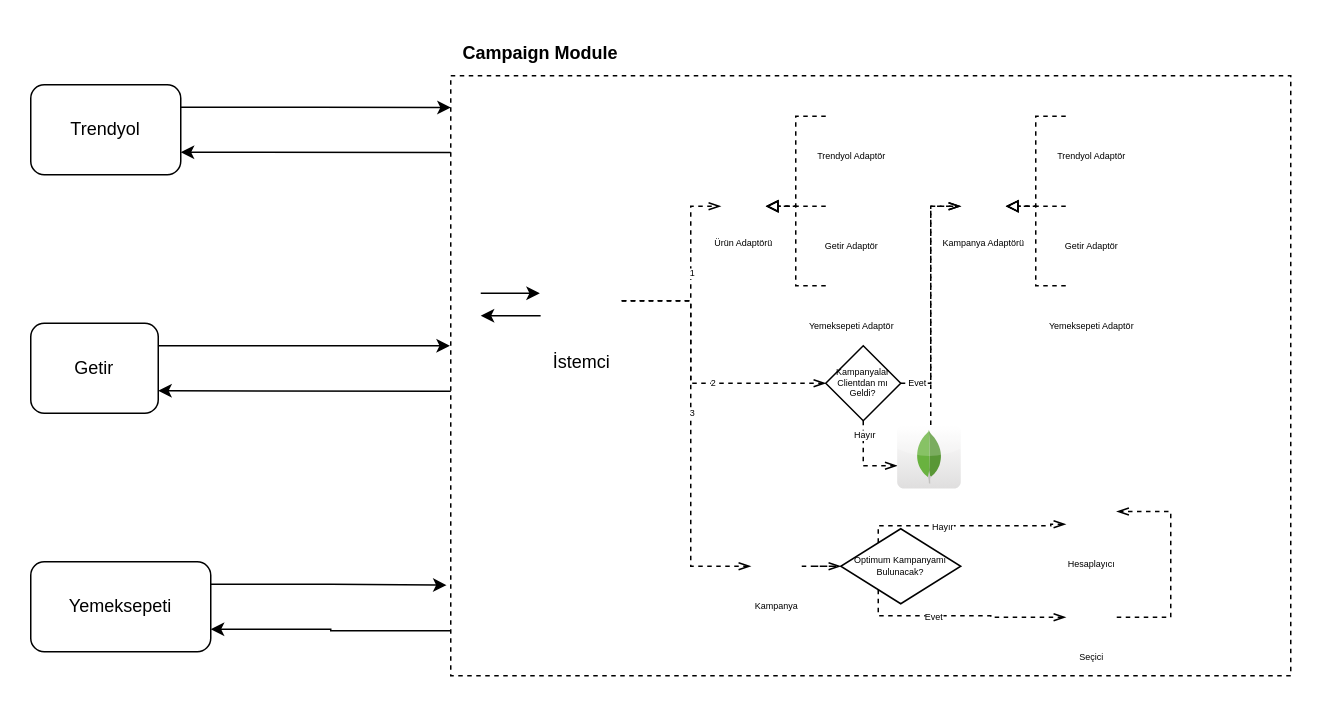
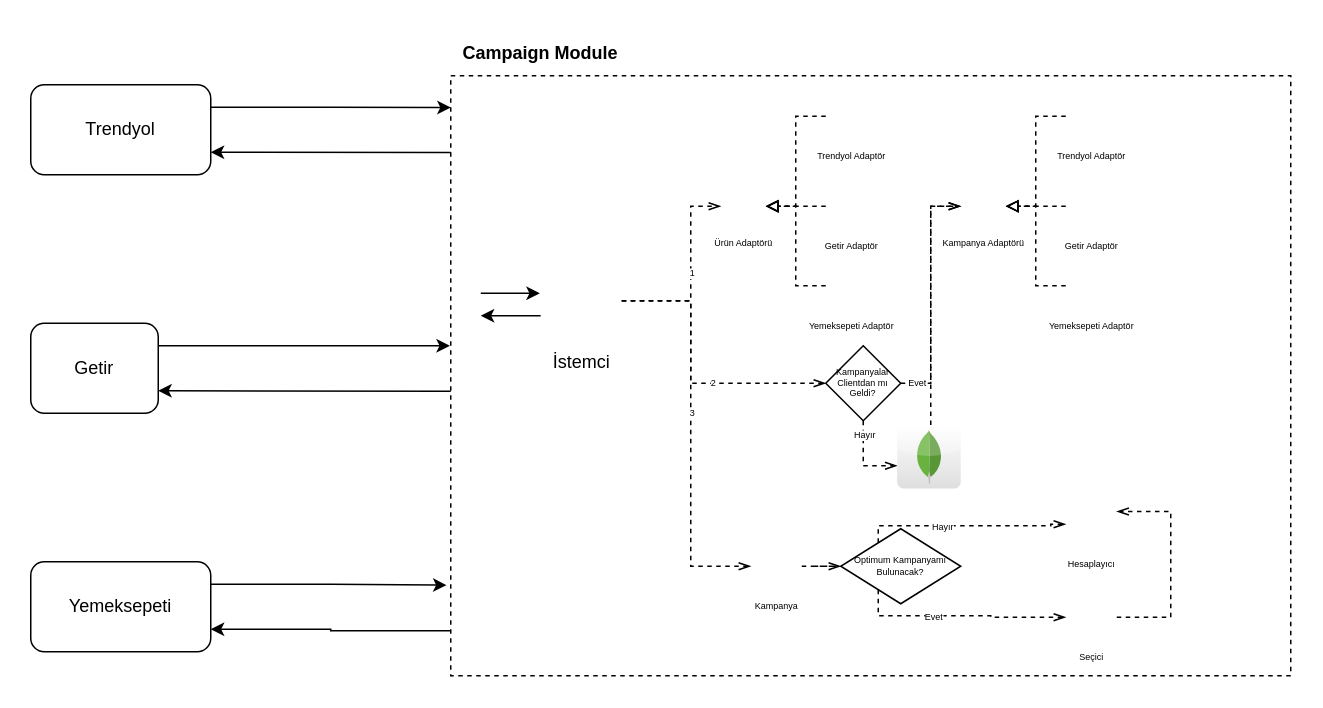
node "Trendyol": size 150x90 -> 180x90
